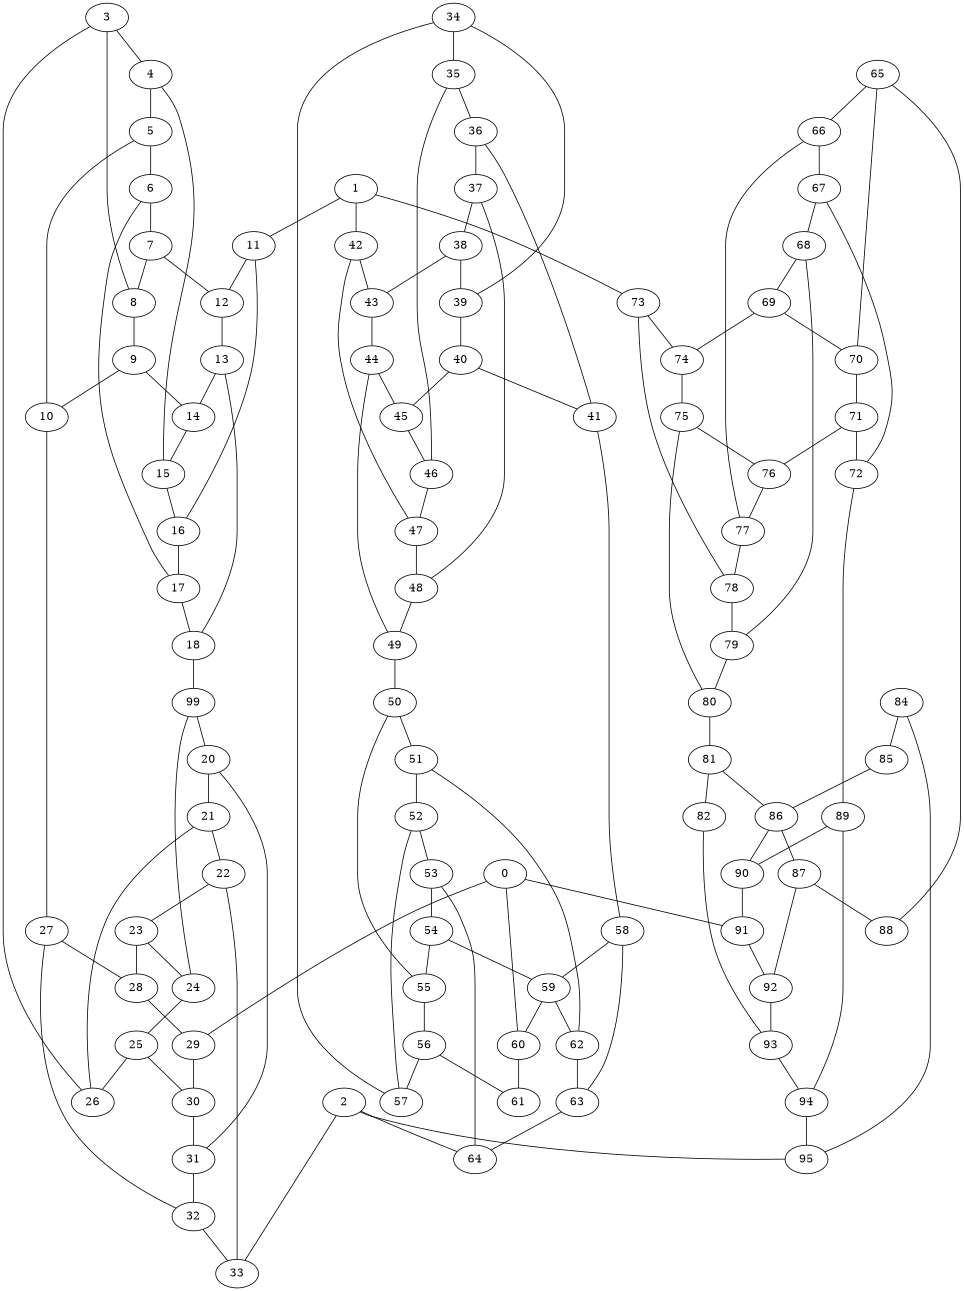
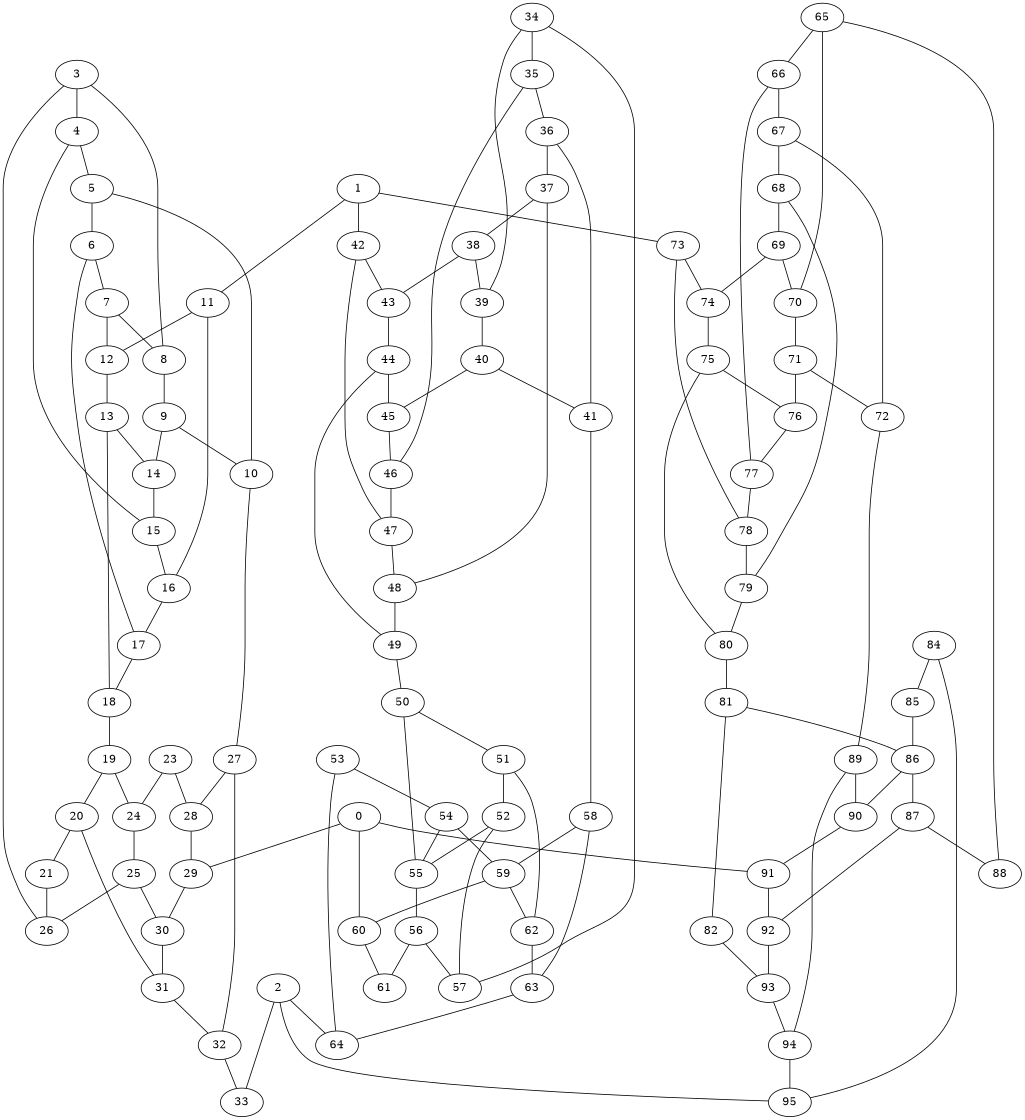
node "99": label "99" -> "19"
edge "52" -- "53": now "52" -- "55"
node "22": removed
